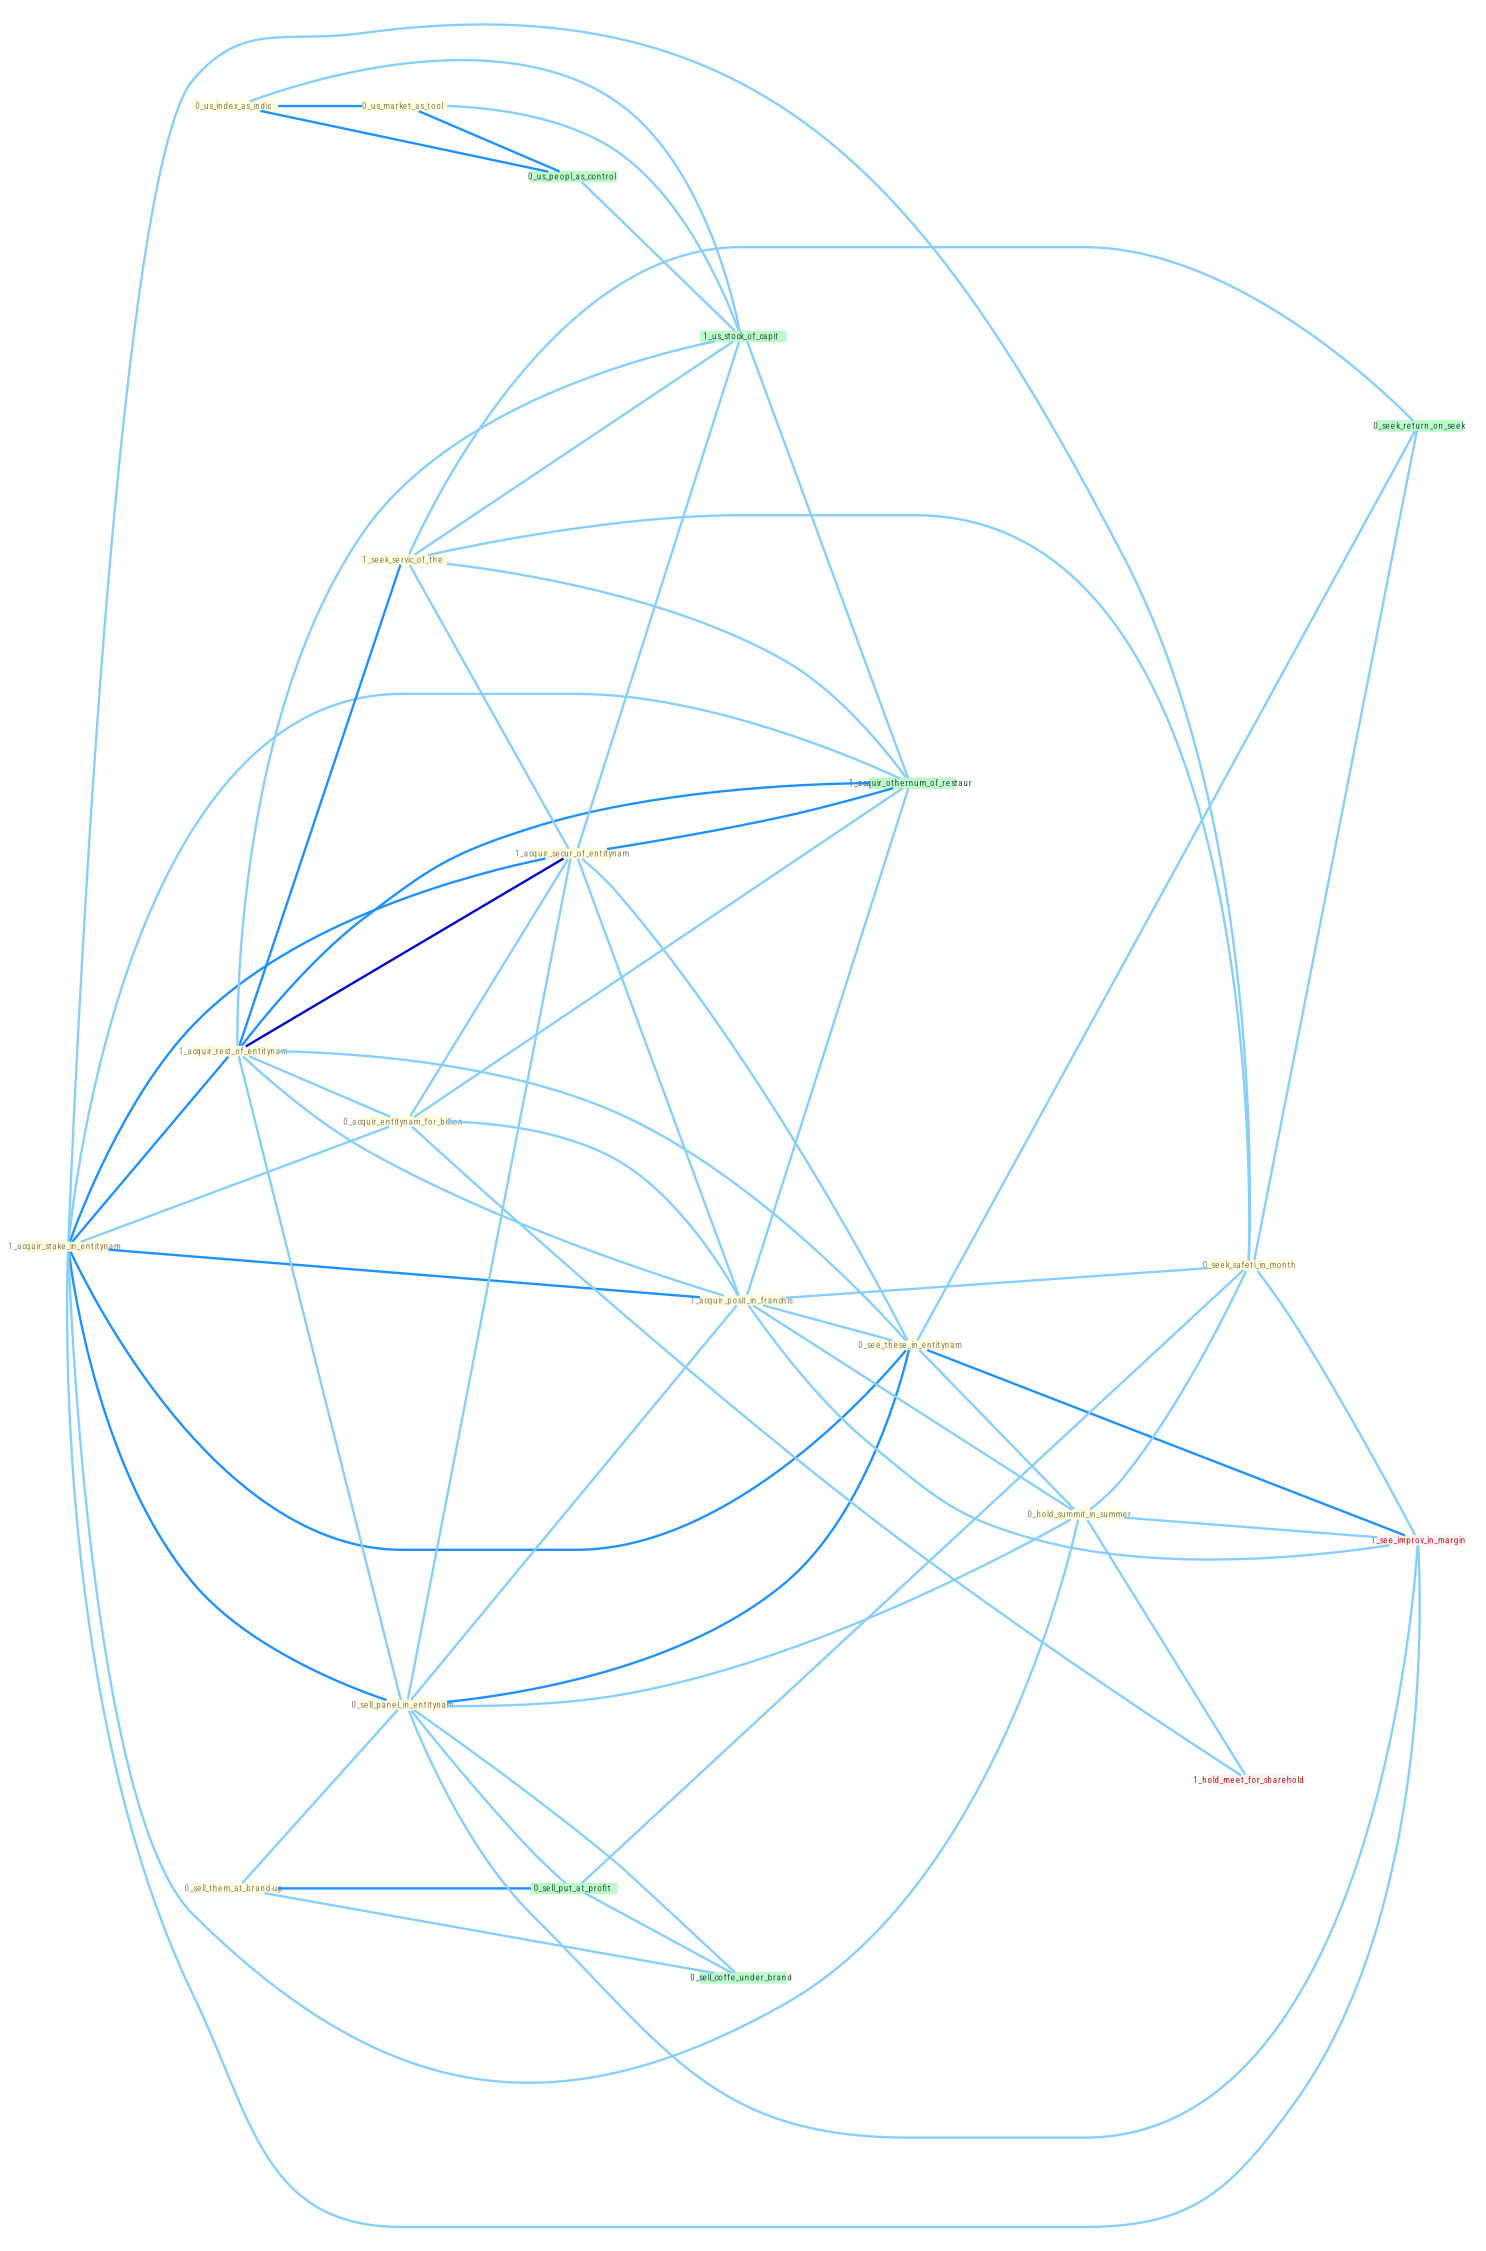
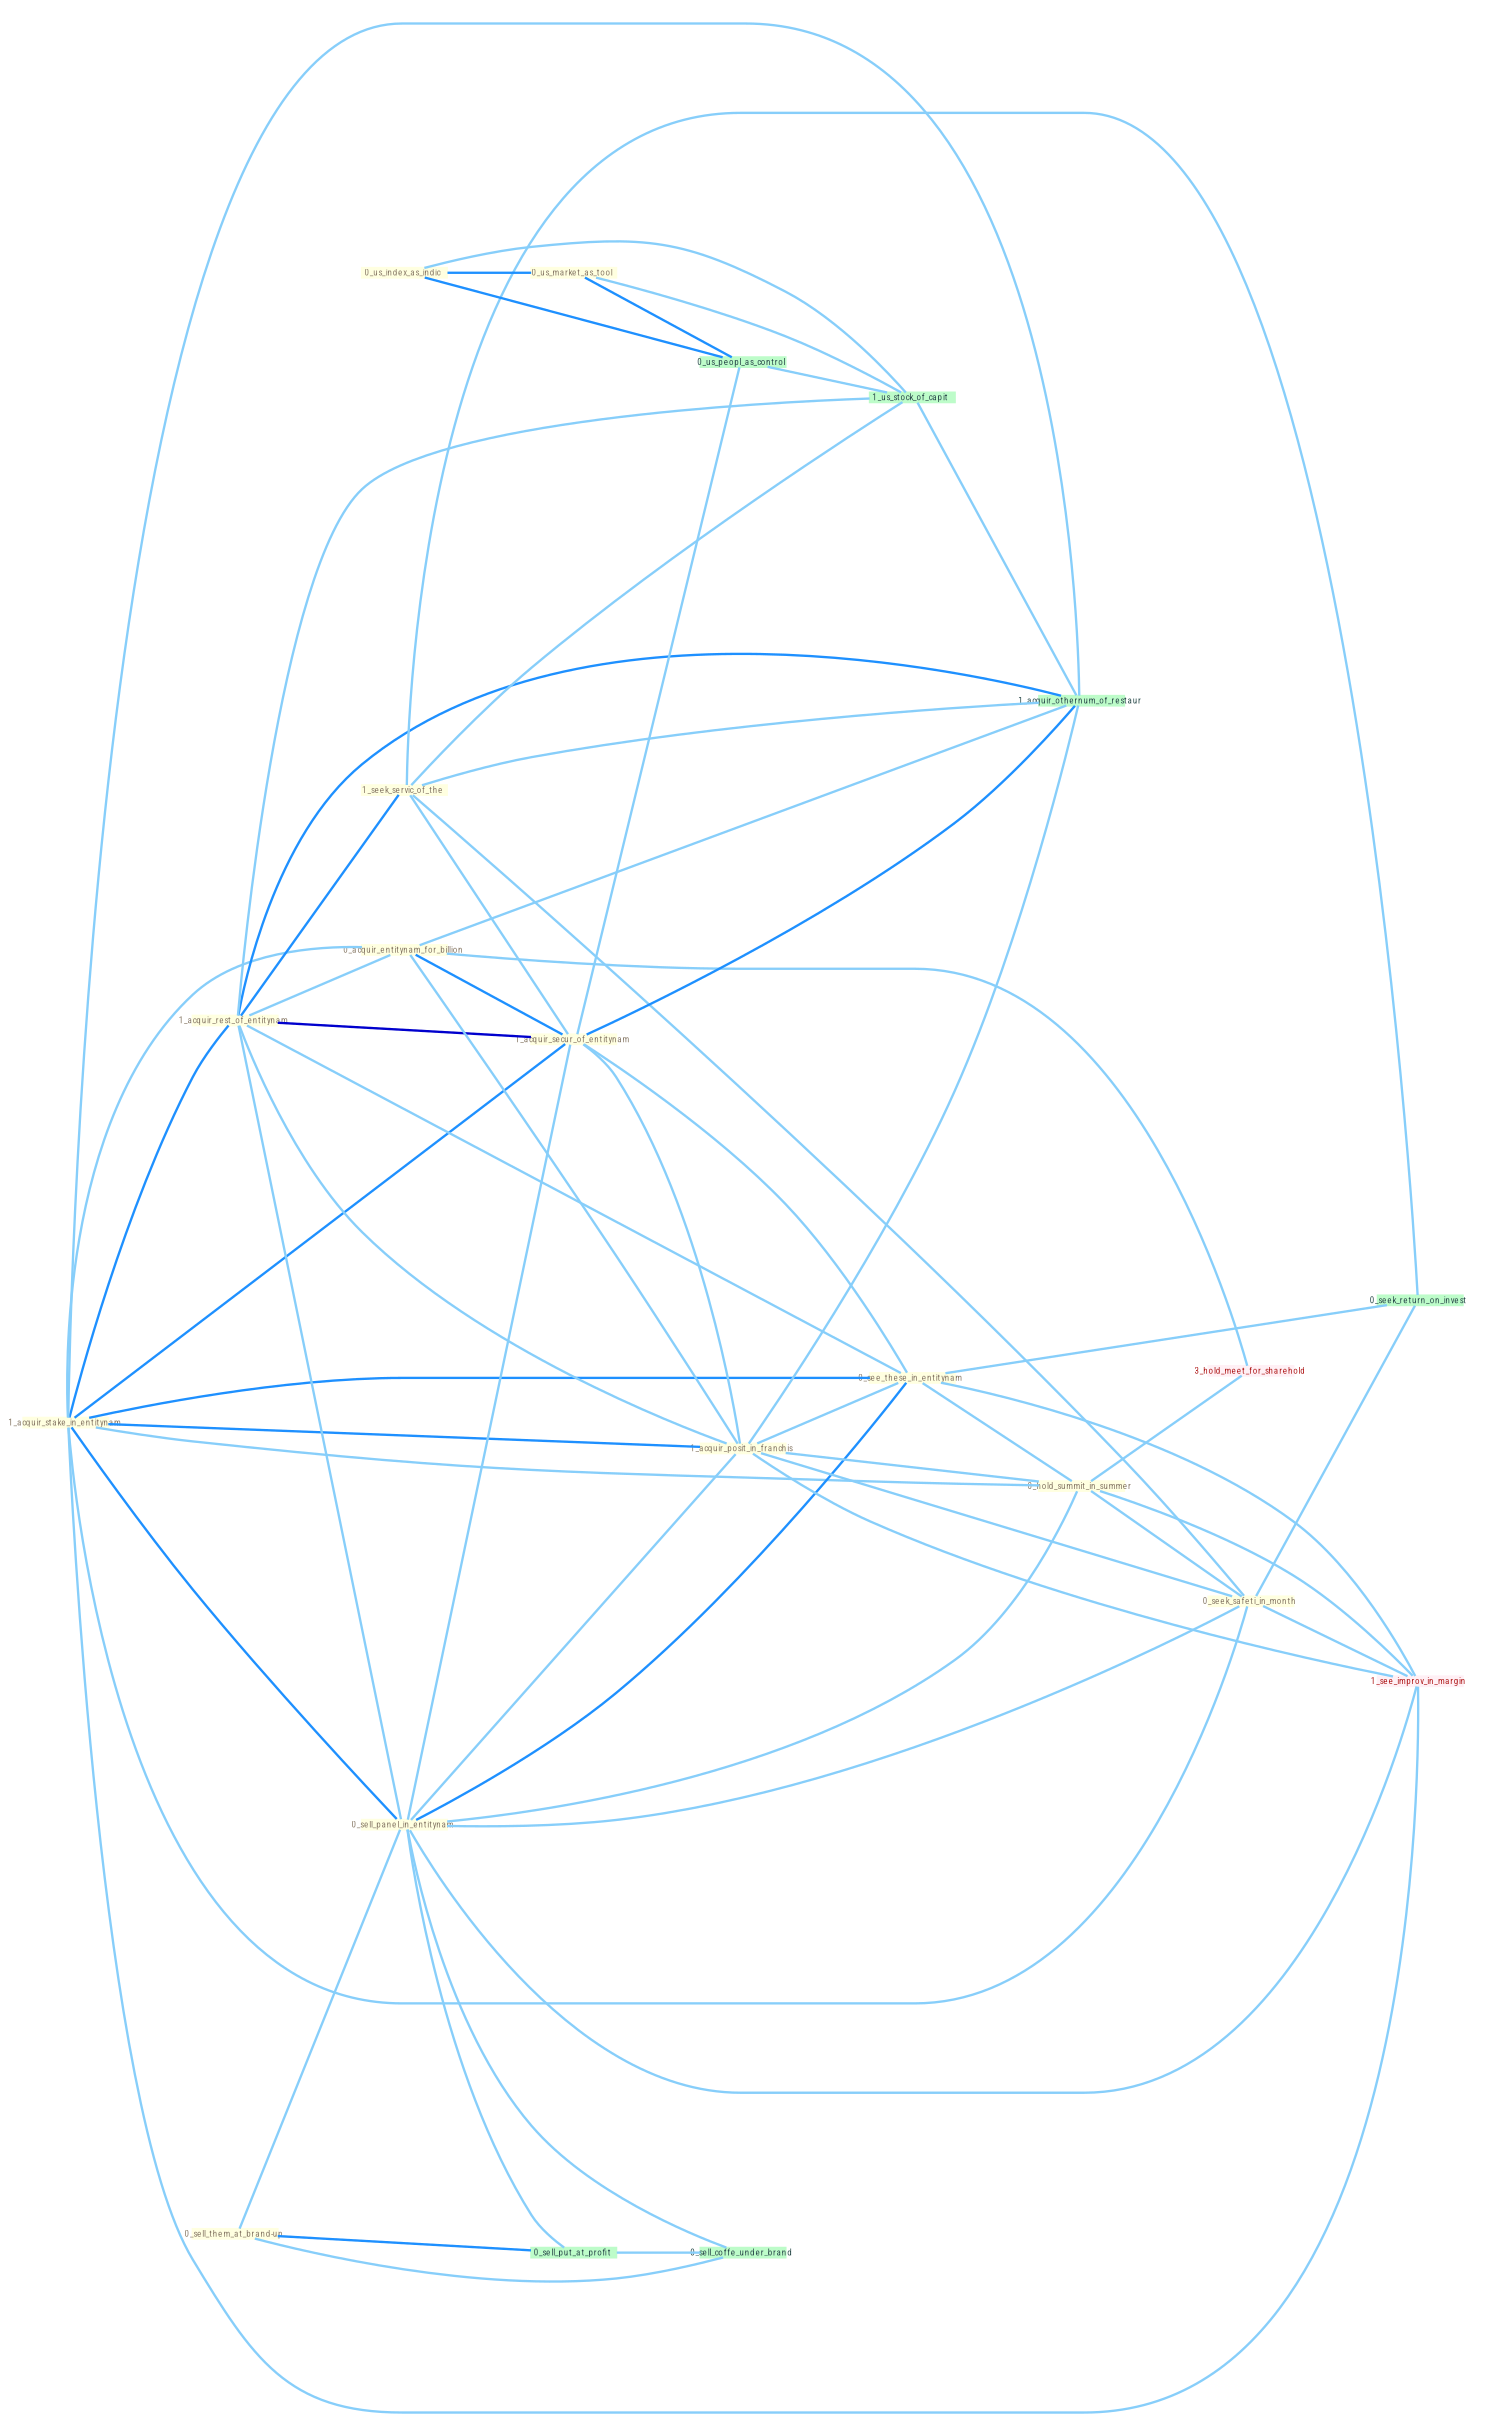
node "0_seek_return_on_seek": label "0_seek_return_on_seek" -> "0_seek_return_on_invest"
edge "1_us_stock_of_capit" -- "1_acquir_secur_of_entitynam": now "0_us_peopl_as_control" -- "1_acquir_secur_of_entitynam"
edge "1_acquir_secur_of_entitynam" -- "0_acquir_entitynam_for_billion": color #87cefa -> #1e90ff
edge "0_see_these_in_entitynam" -- "1_see_improv_in_margin": color #1e90ff -> #87cefa
edge "0_seek_safeti_in_month" -- "0_sell_put_at_profit": now "0_seek_safeti_in_month" -- "0_sell_panel_in_entitynam"
node "1_hold_meet_for_sharehold": label "1_hold_meet_for_sharehold" -> "3_hold_meet_for_sharehold"
